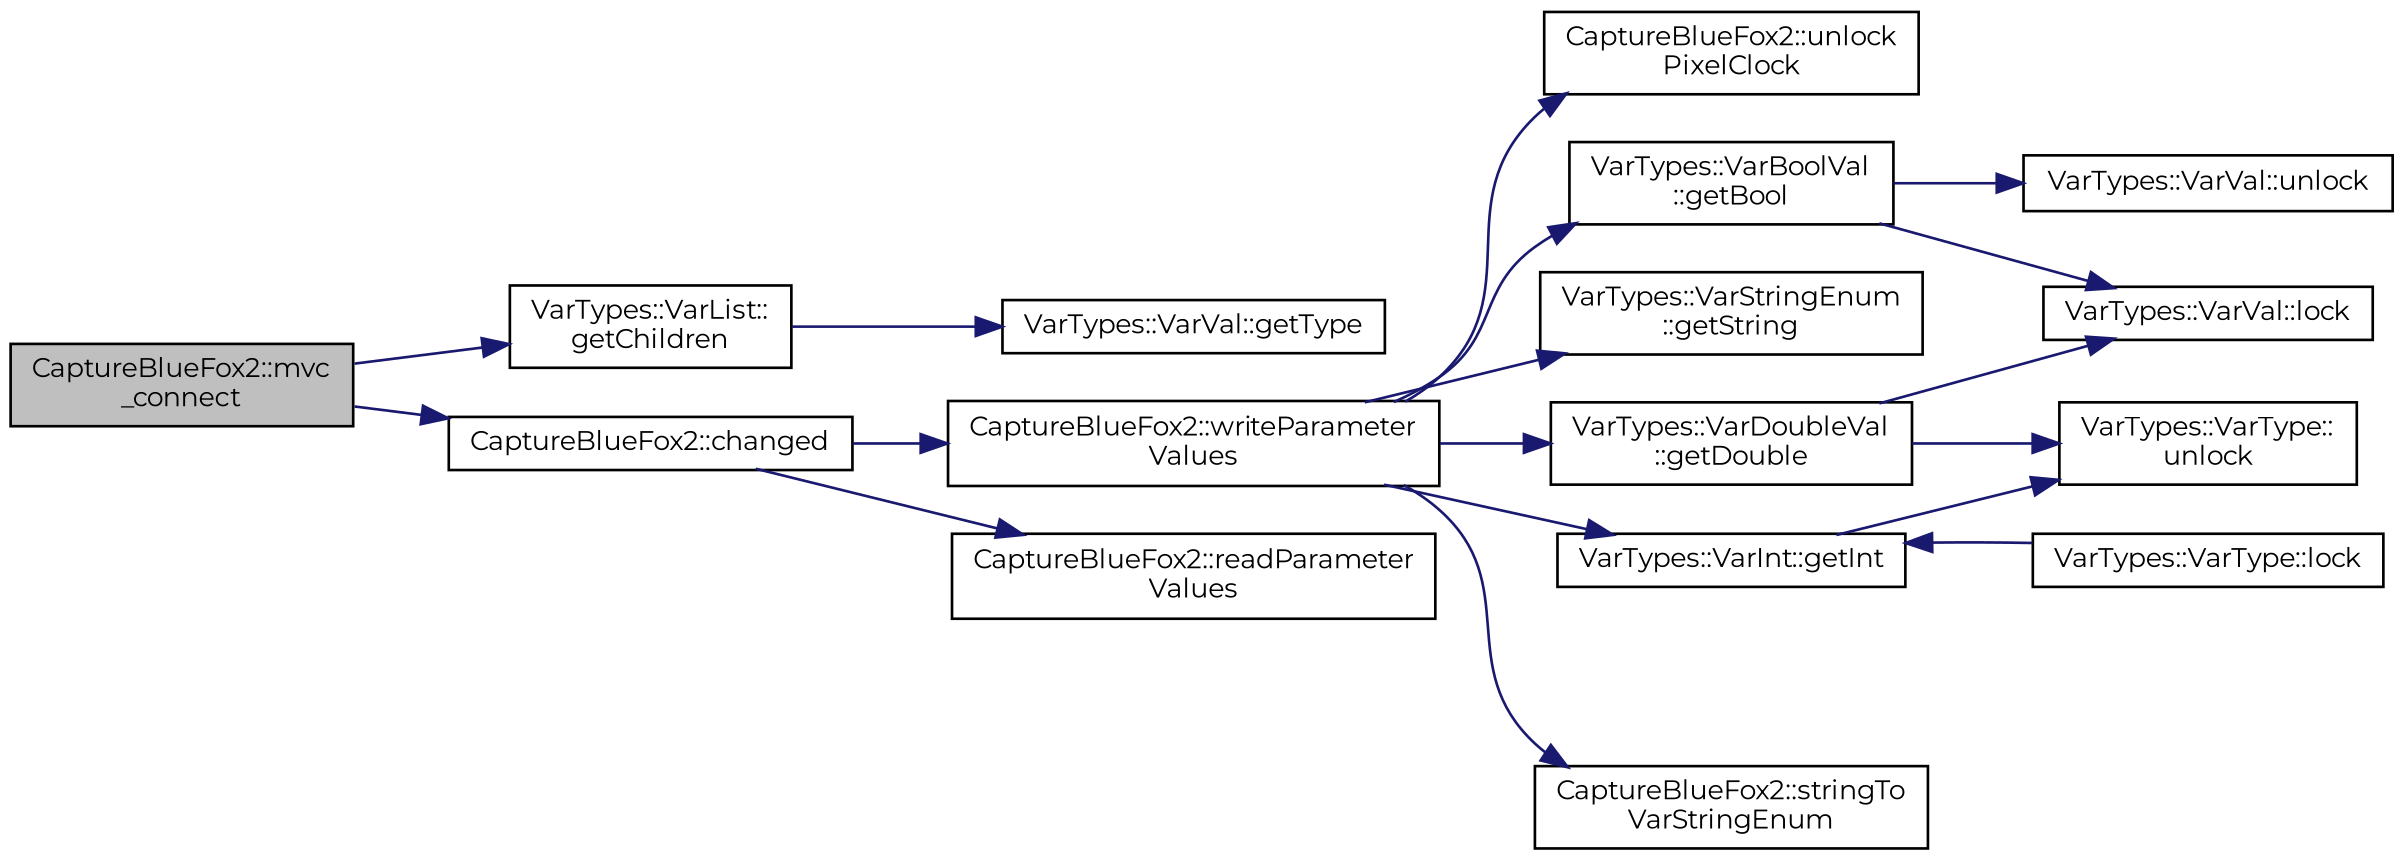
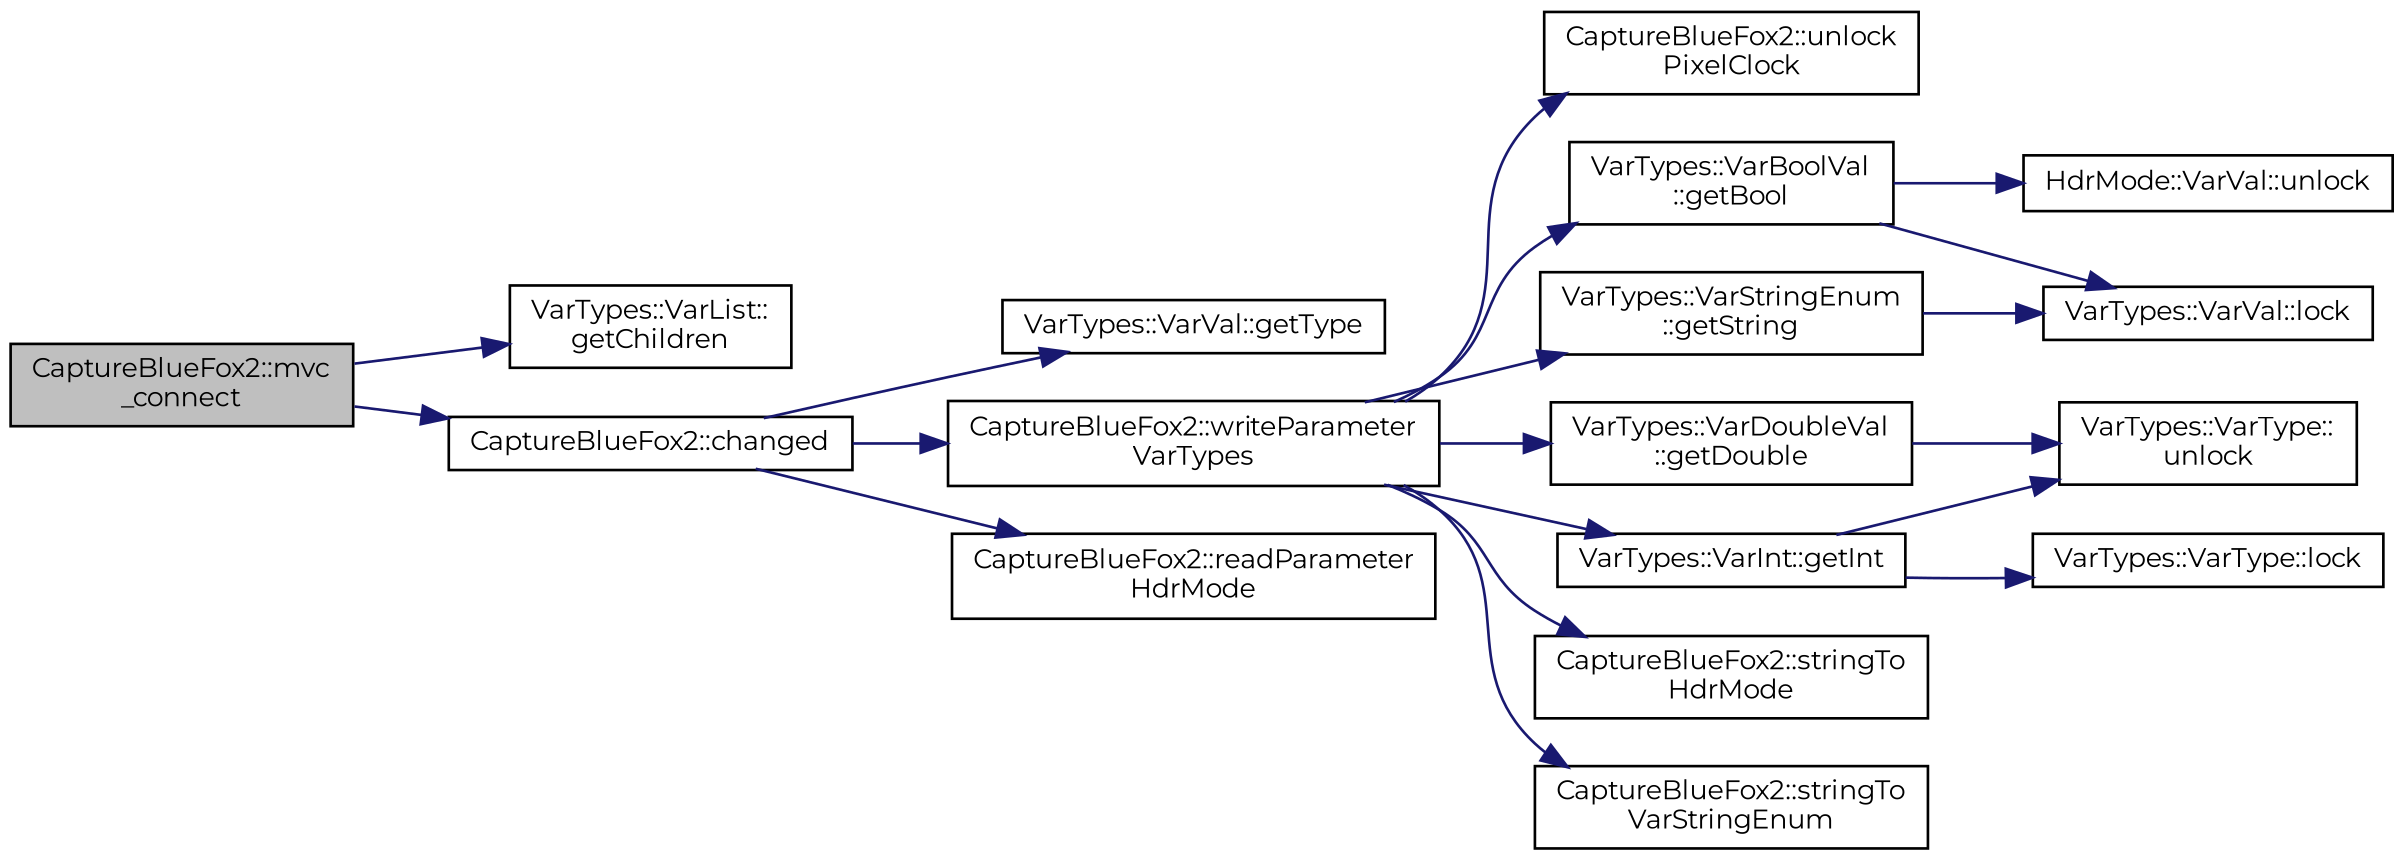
node "VarTypes::VarVal::unlock": label "VarTypes::VarVal::unlock" -> "HdrMode::VarVal::unlock"
edge "VarTypes::VarList:: getChildren" -> "VarTypes::VarVal::getType": now "CaptureBlueFox2::changed" -> "VarTypes::VarVal::getType"
edge "VarTypes::VarDoubleVal ::getDouble" -> "VarTypes::VarVal::lock": now "VarTypes::VarStringEnum ::getString" -> "VarTypes::VarVal::lock"
node "CaptureBlueFox2::writeParameter Values": label "CaptureBlueFox2::writeParameter Values" -> "CaptureBlueFox2::writeParameter VarTypes"
edge "VarTypes::VarType::lock" -> "VarTypes::VarInt::getInt": reversed
node "CaptureBlueFox2::readParameter Values": label "CaptureBlueFox2::readParameter Values" -> "CaptureBlueFox2::readParameter HdrMode"
node "CaptureBlueFox2::stringTo HdrMode": added
